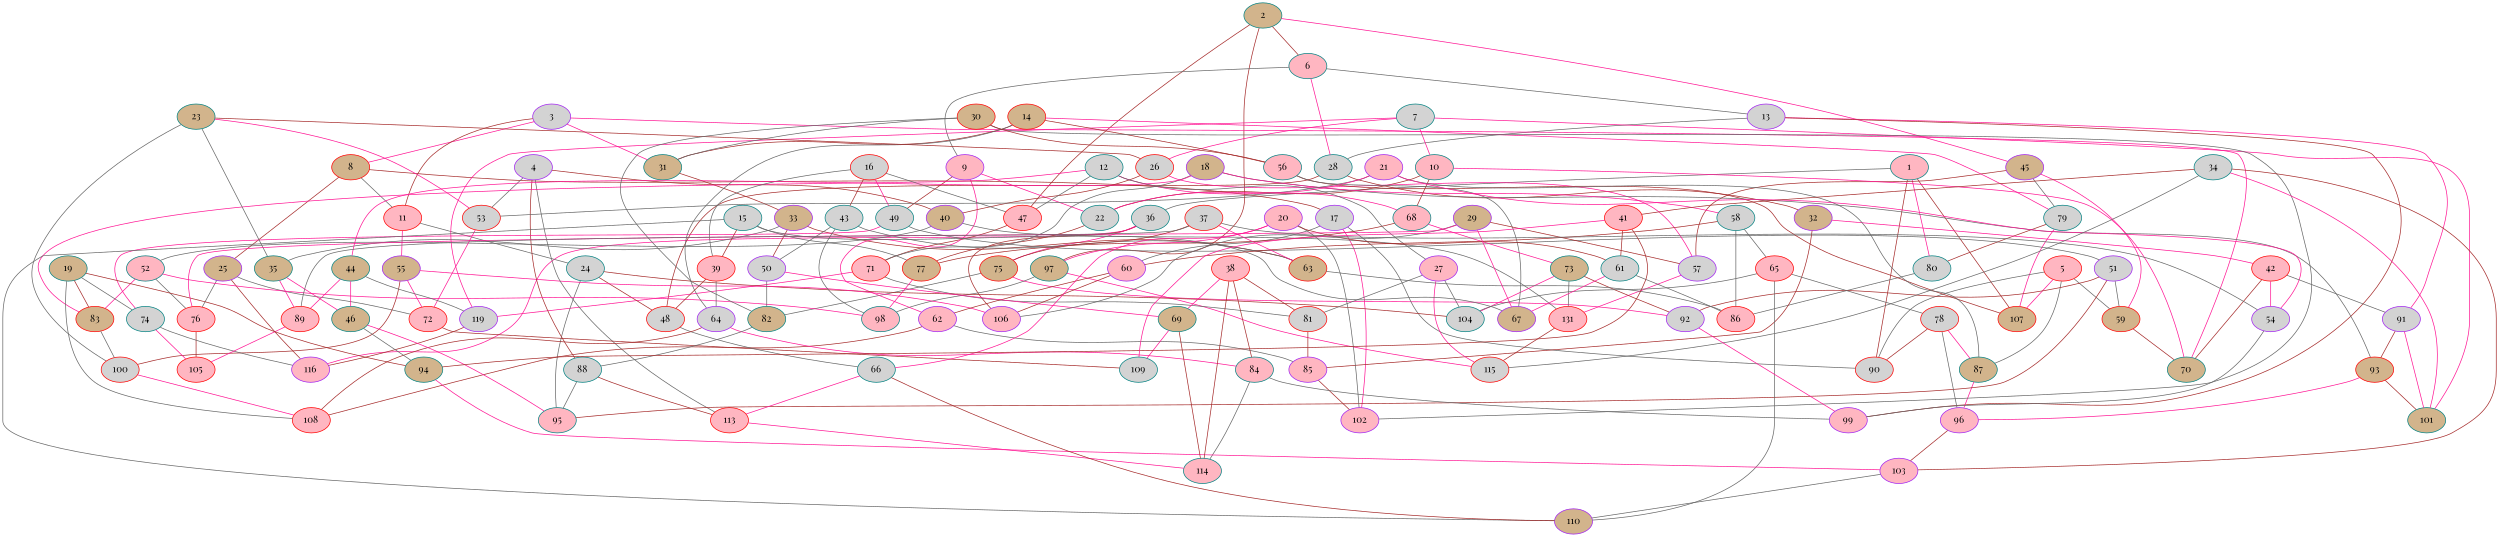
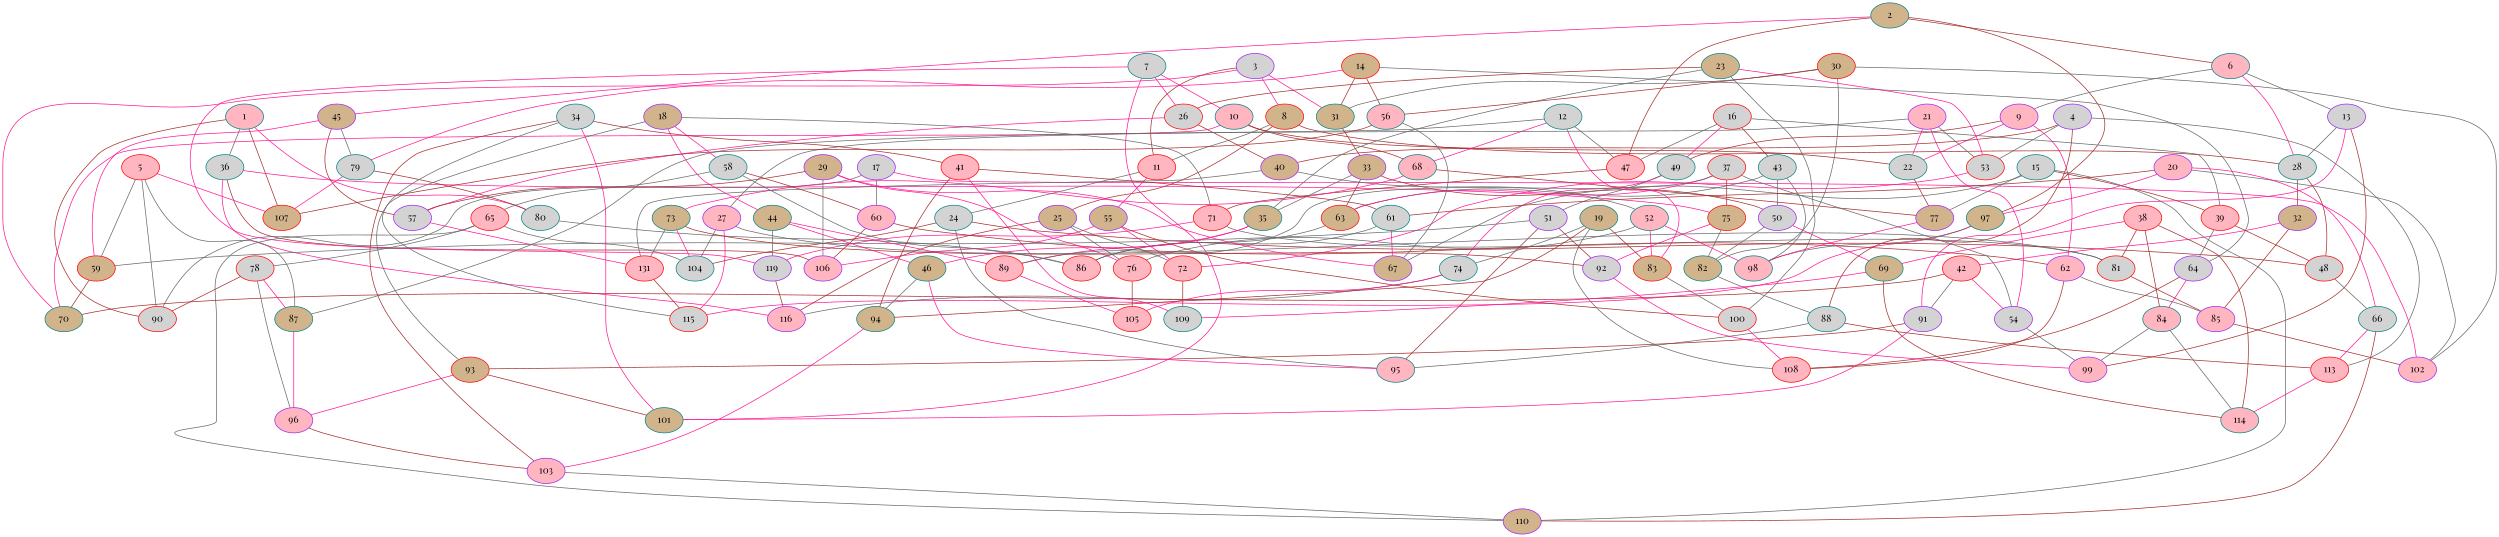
edge "8" -- "17": now "8" -- "28"
node "77": color red -> purple
